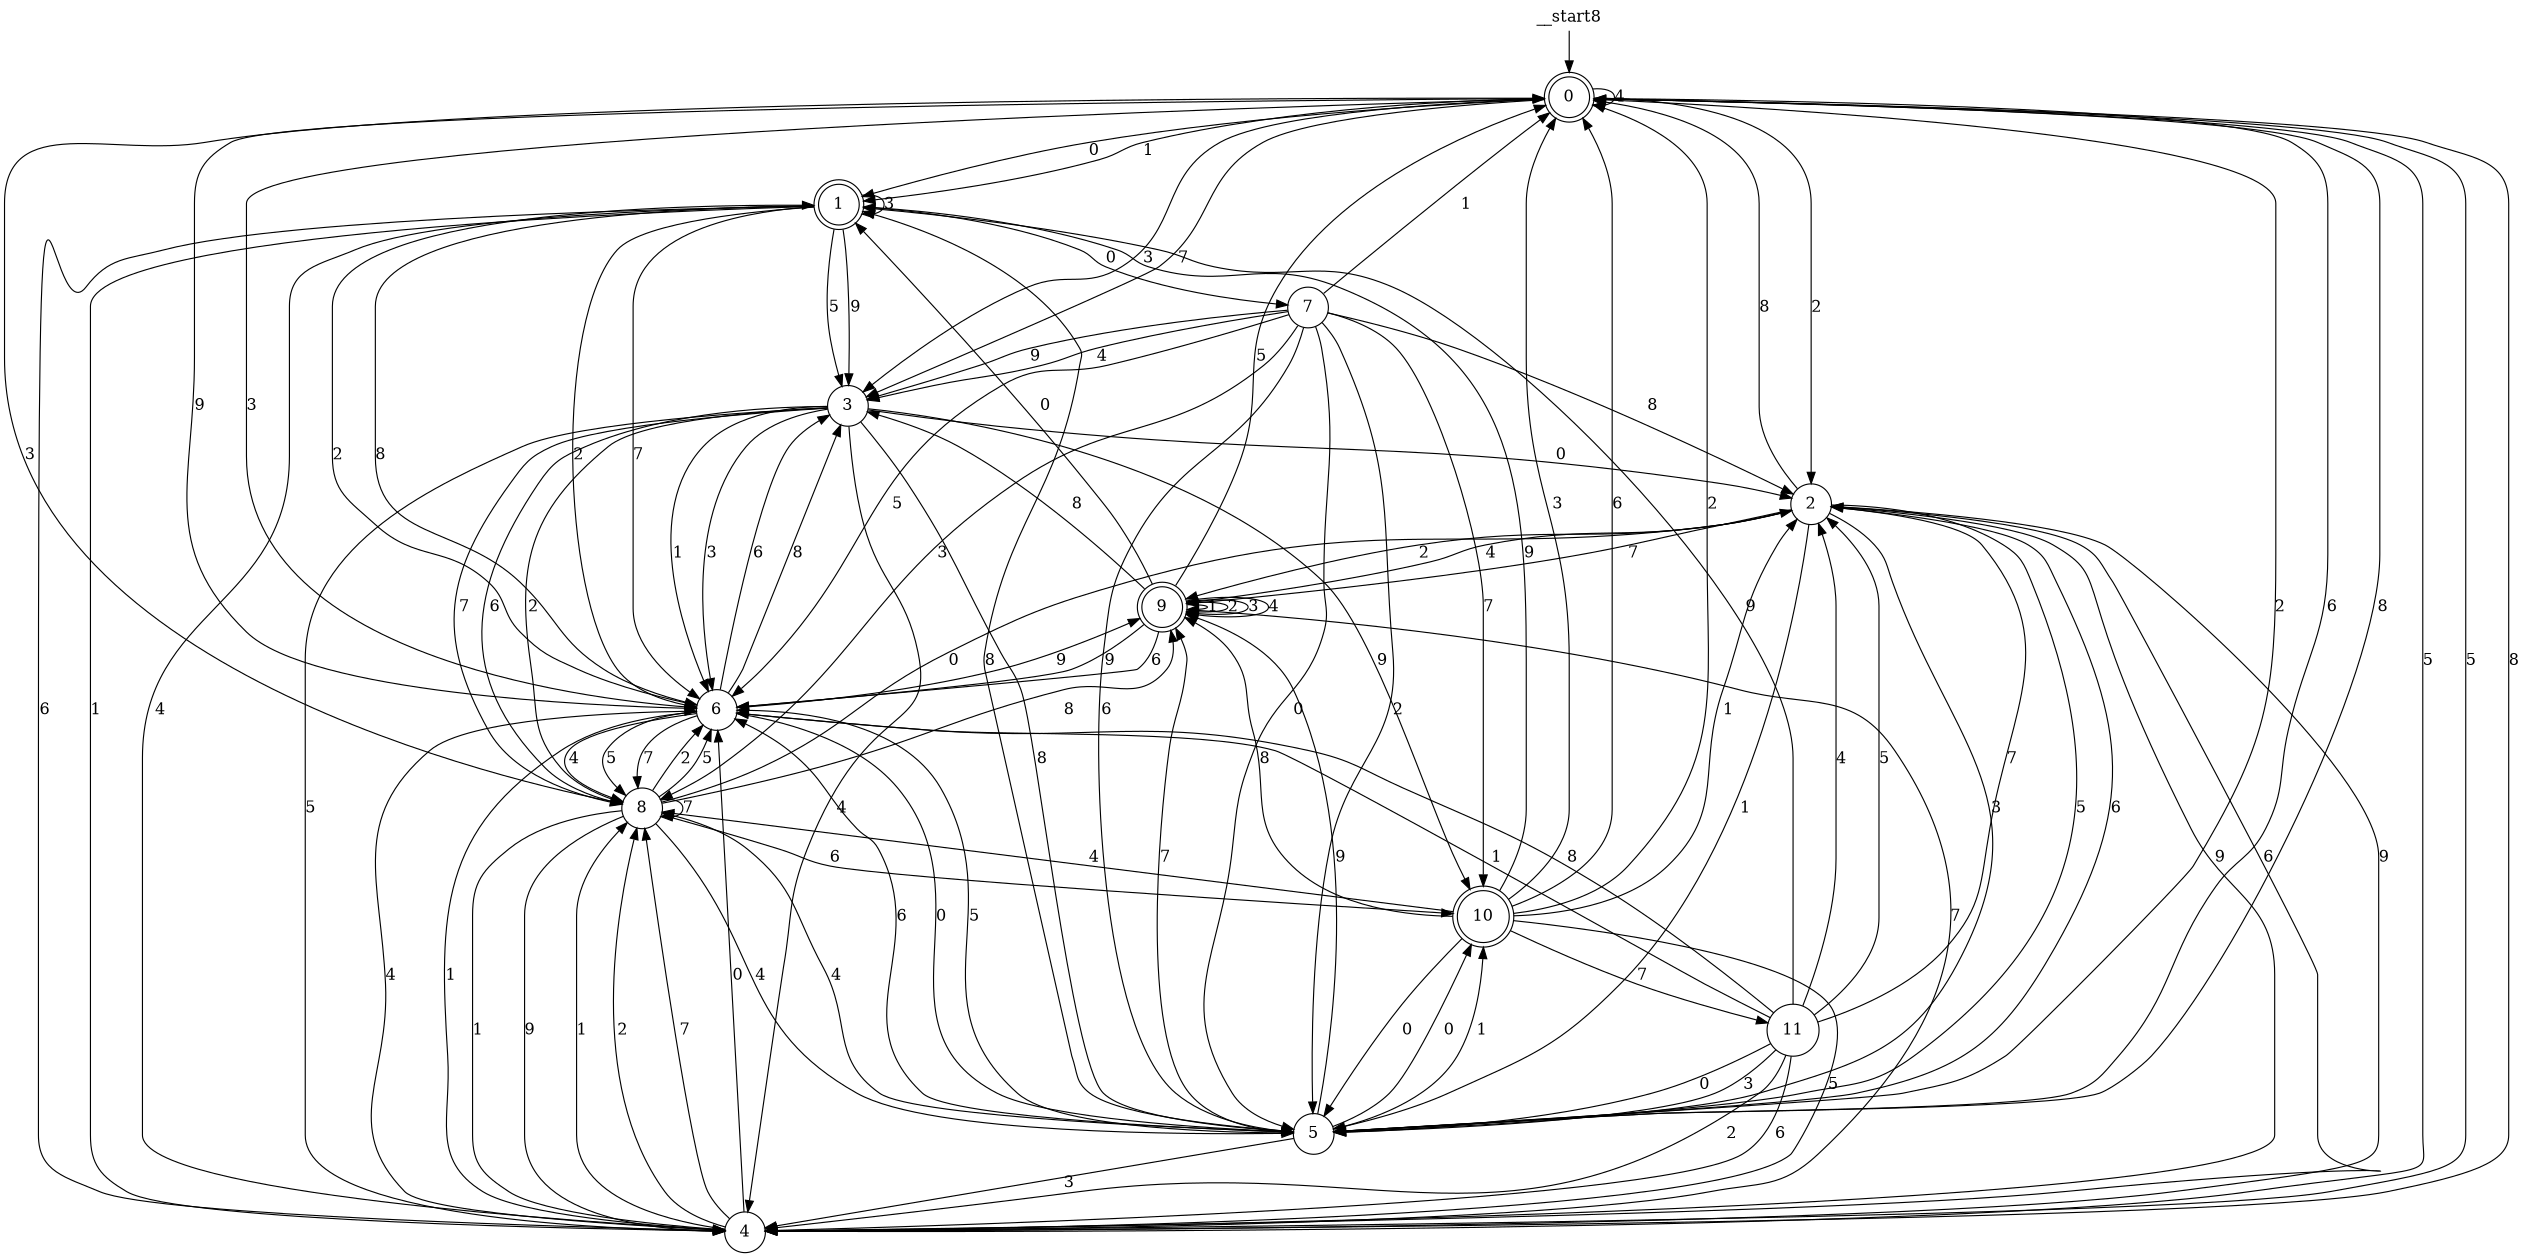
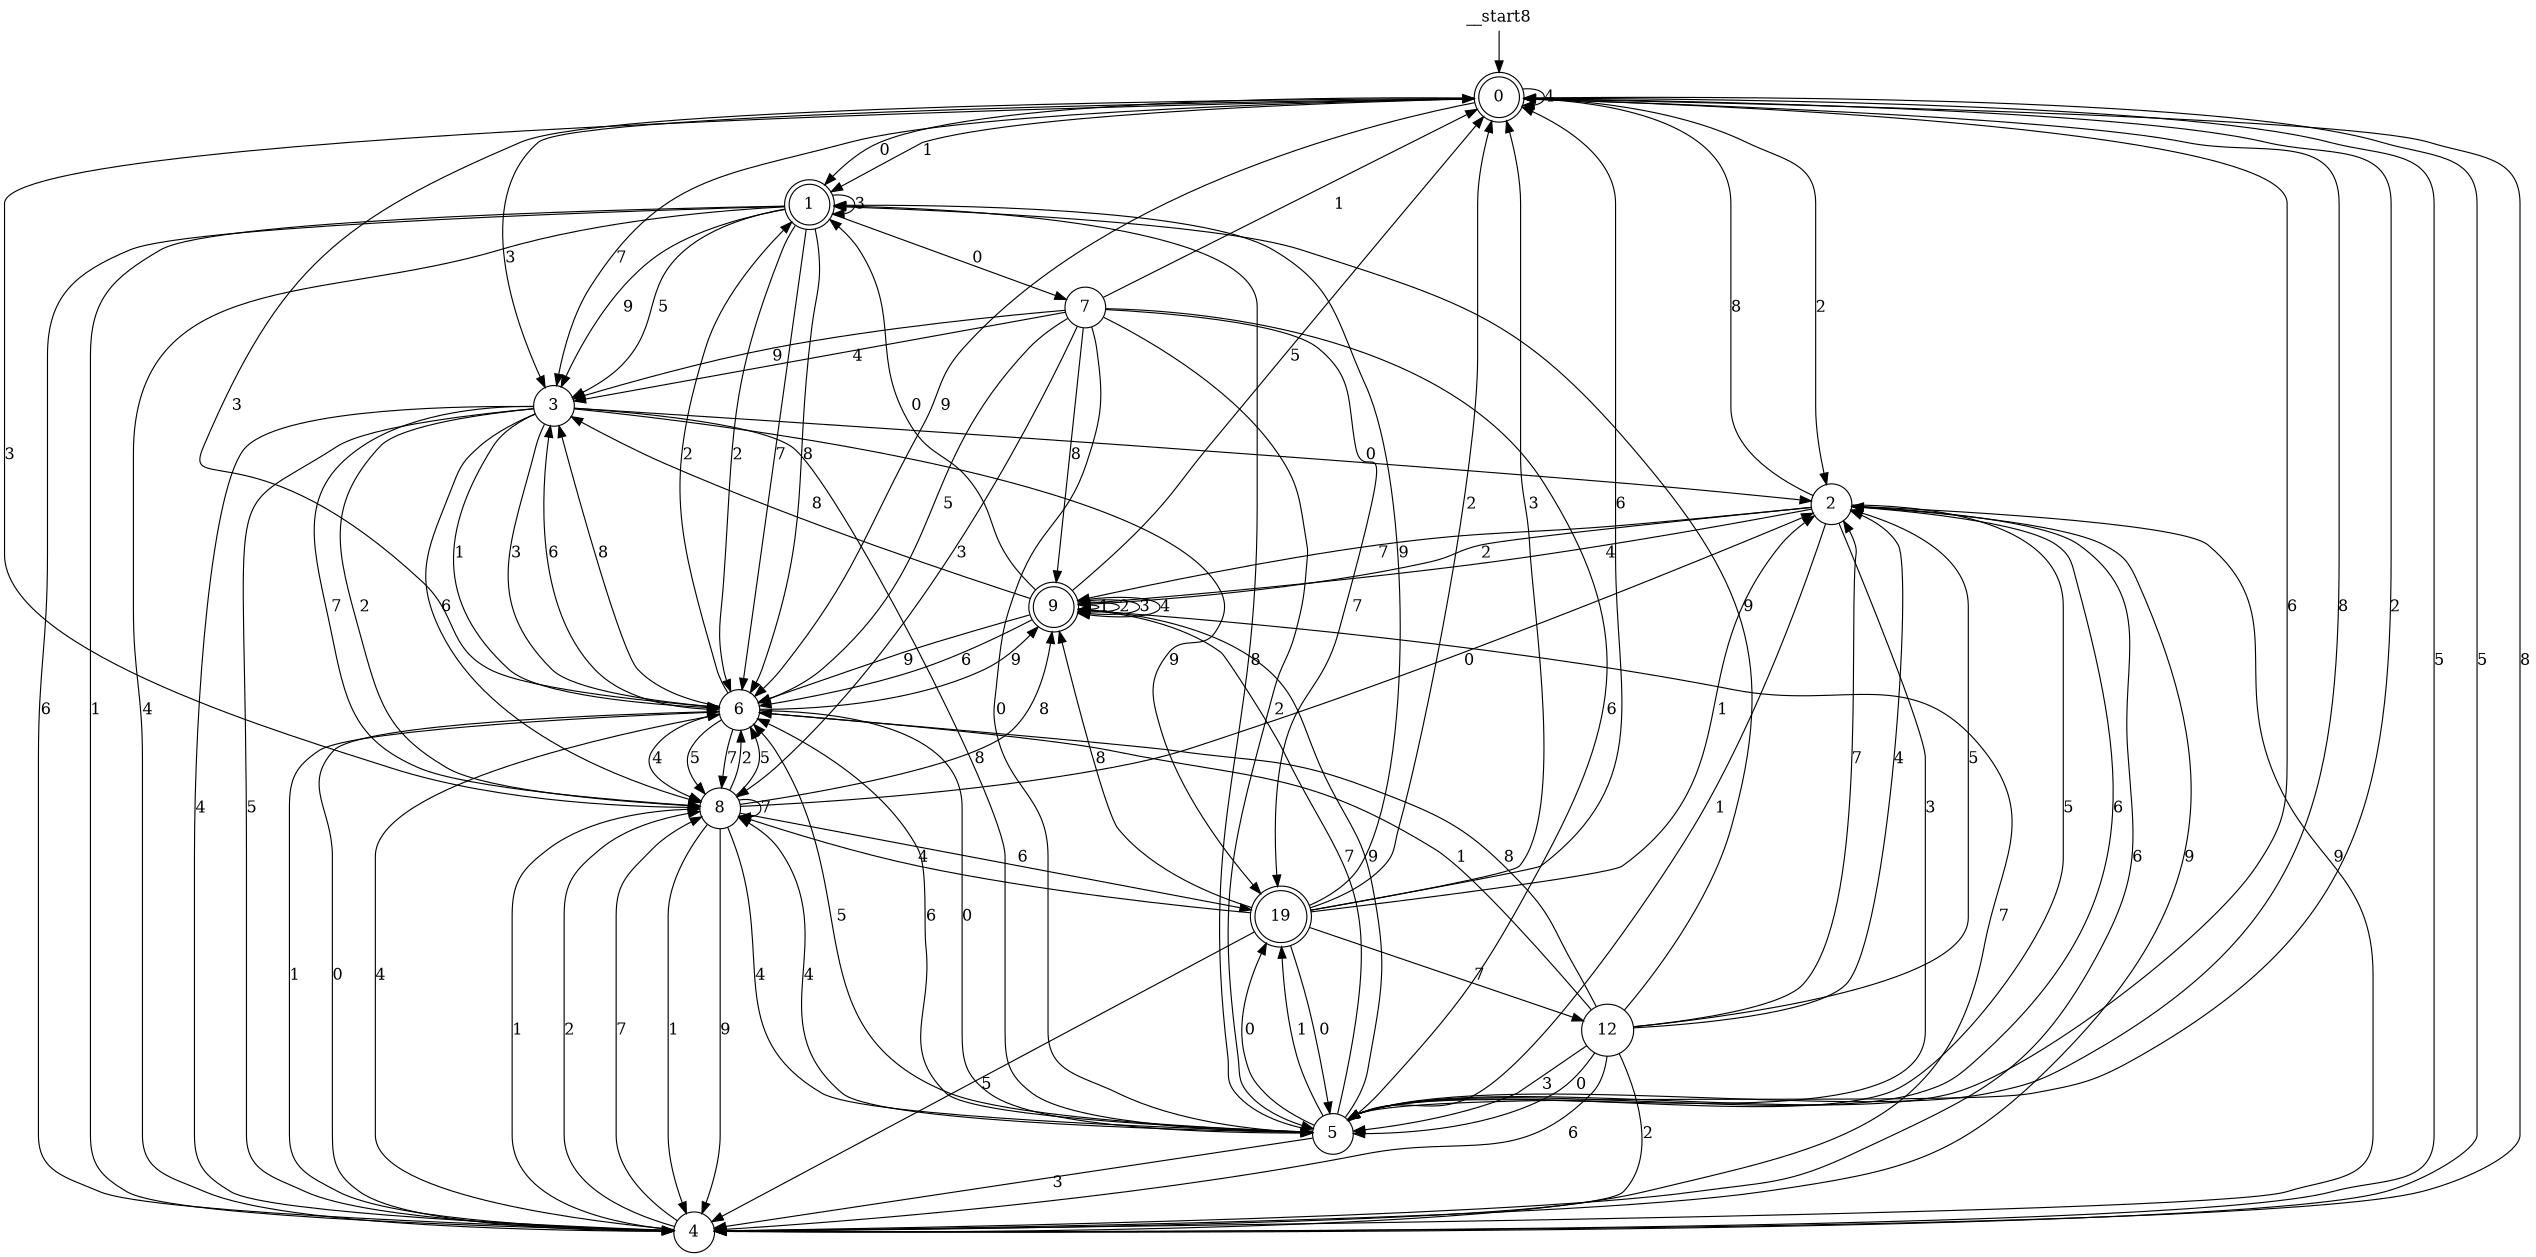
edge "7" -> "2": now "7" -> "9"
node "10": label "10" -> "19"
node "11": label "11" -> "12"
